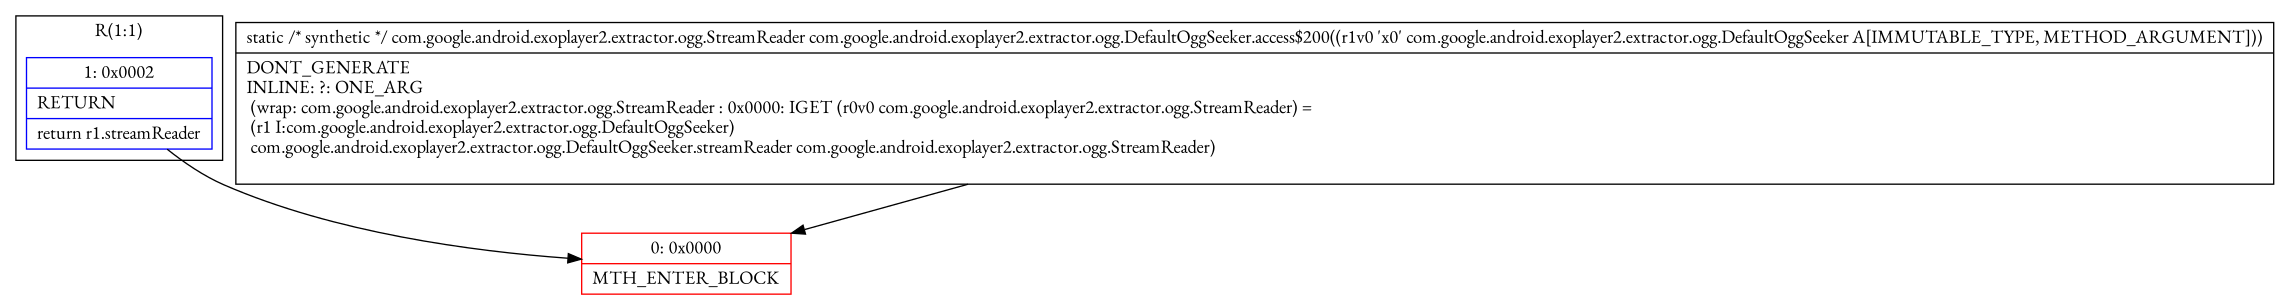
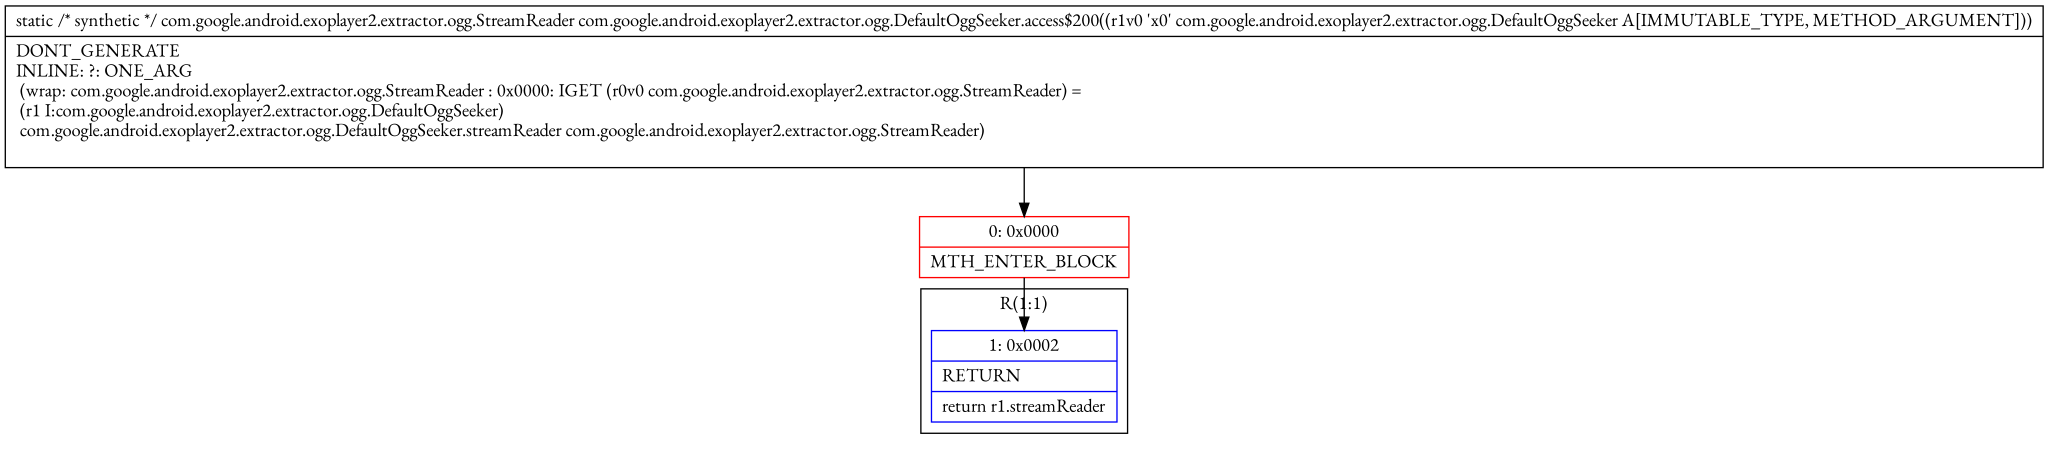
edge "1: 0x0002" -> "0: 0x0000": reversed
